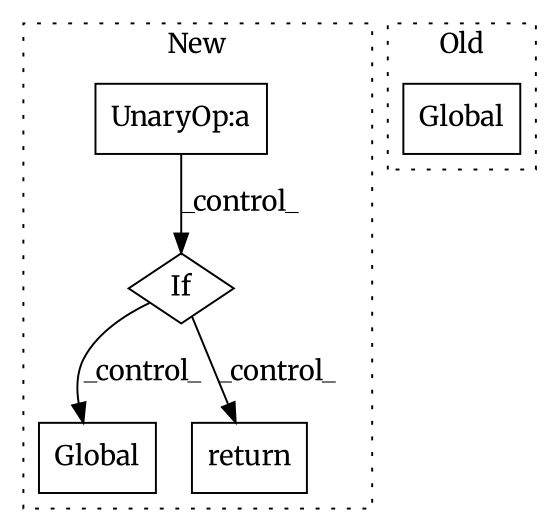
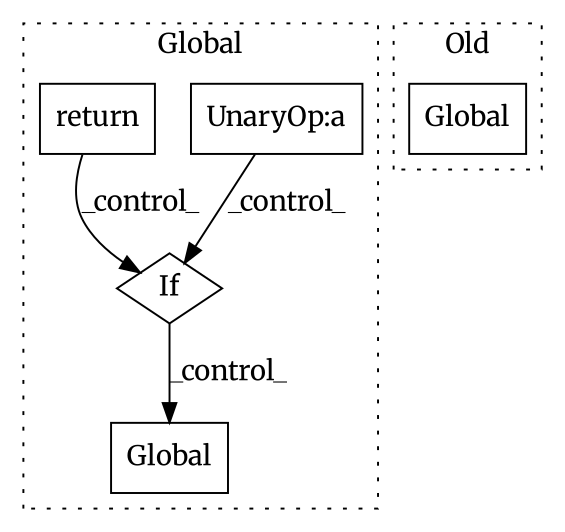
cluster "New": label "New" -> "Global"
edge "If" -> "return": reversed
